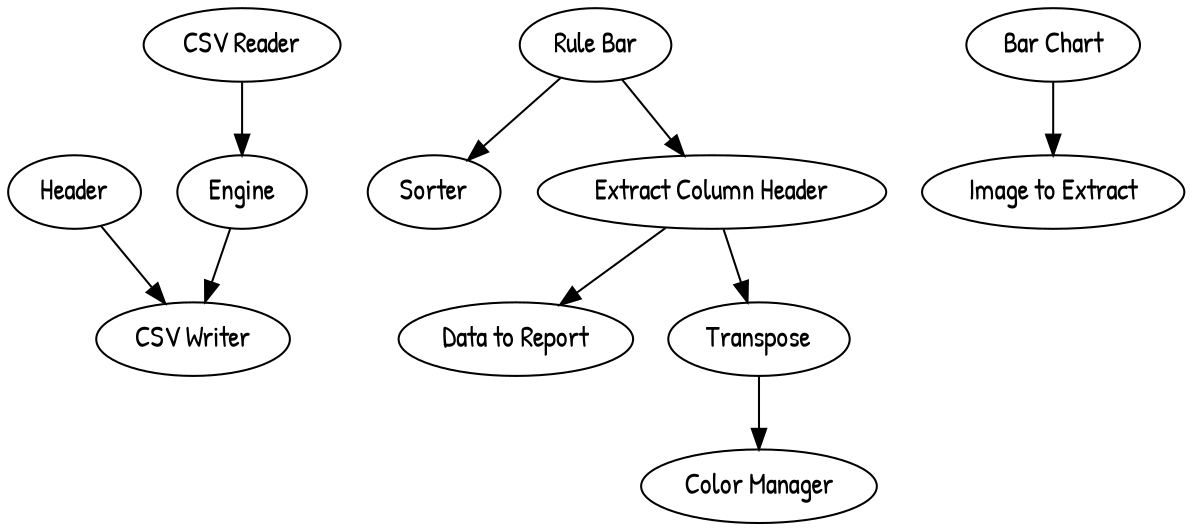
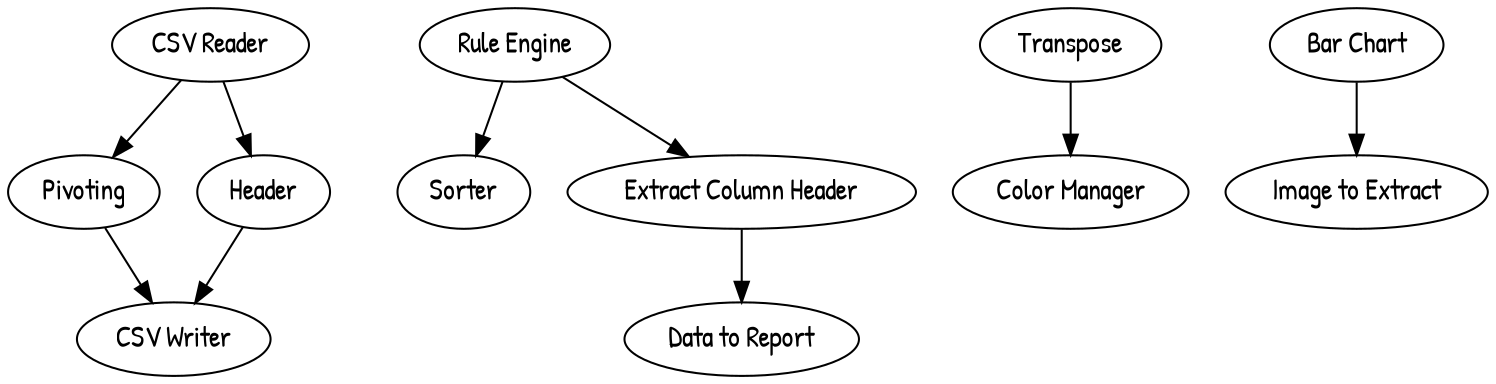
node "Rule Bar": label "Rule Bar" -> "Rule Engine"
edge "CSV Reader" -> "Header": added
node "Engine": label "Engine" -> "Pivoting"
edge "Extract Column Header" -> "Transpose": removed
